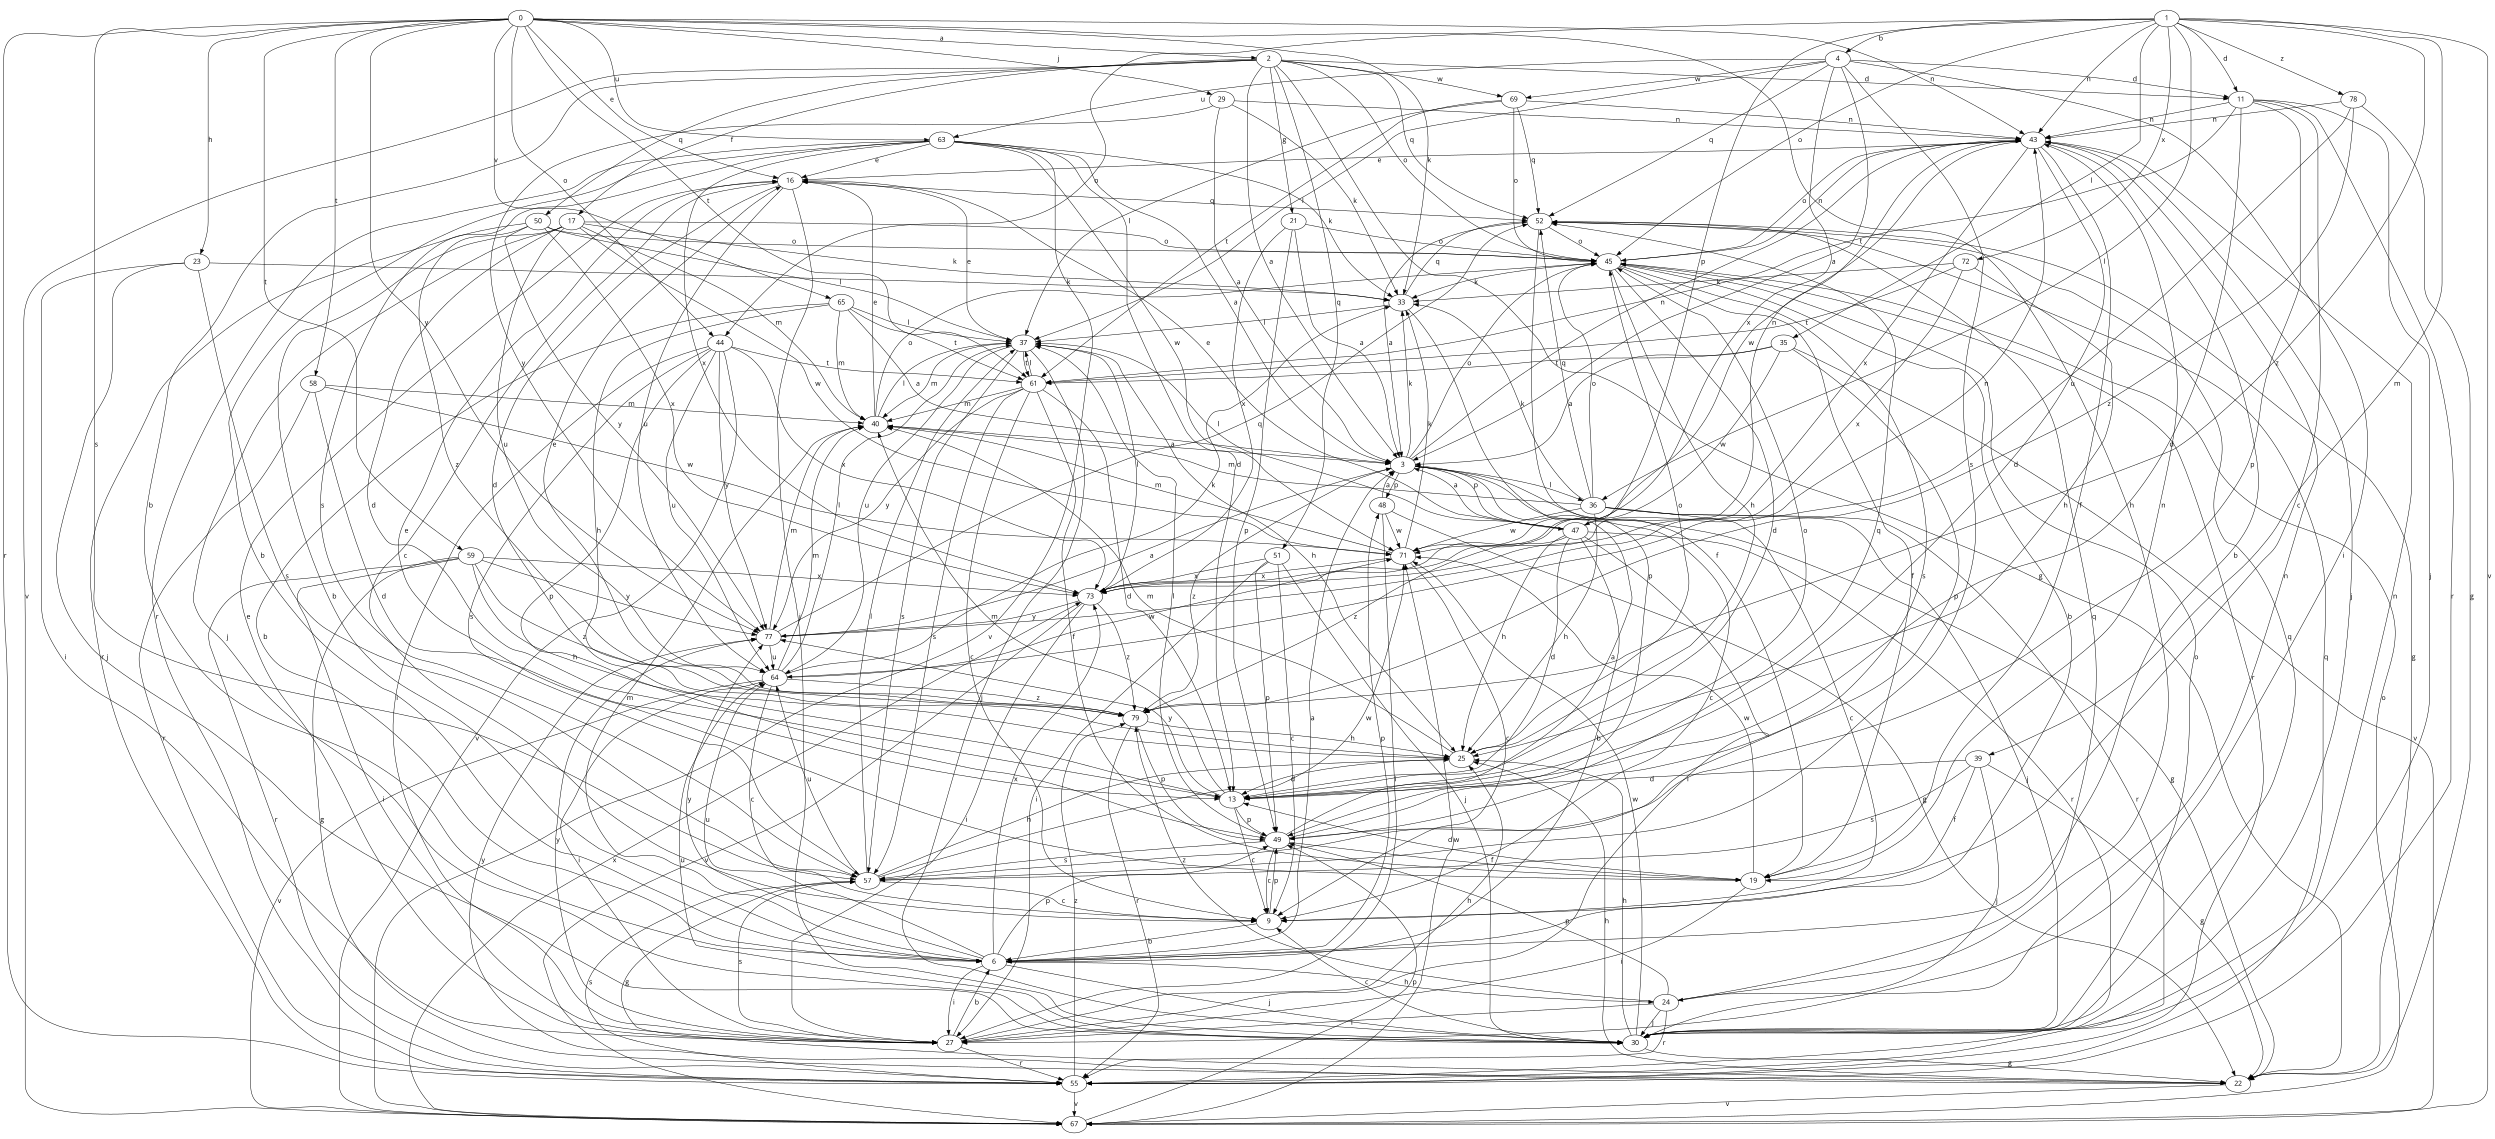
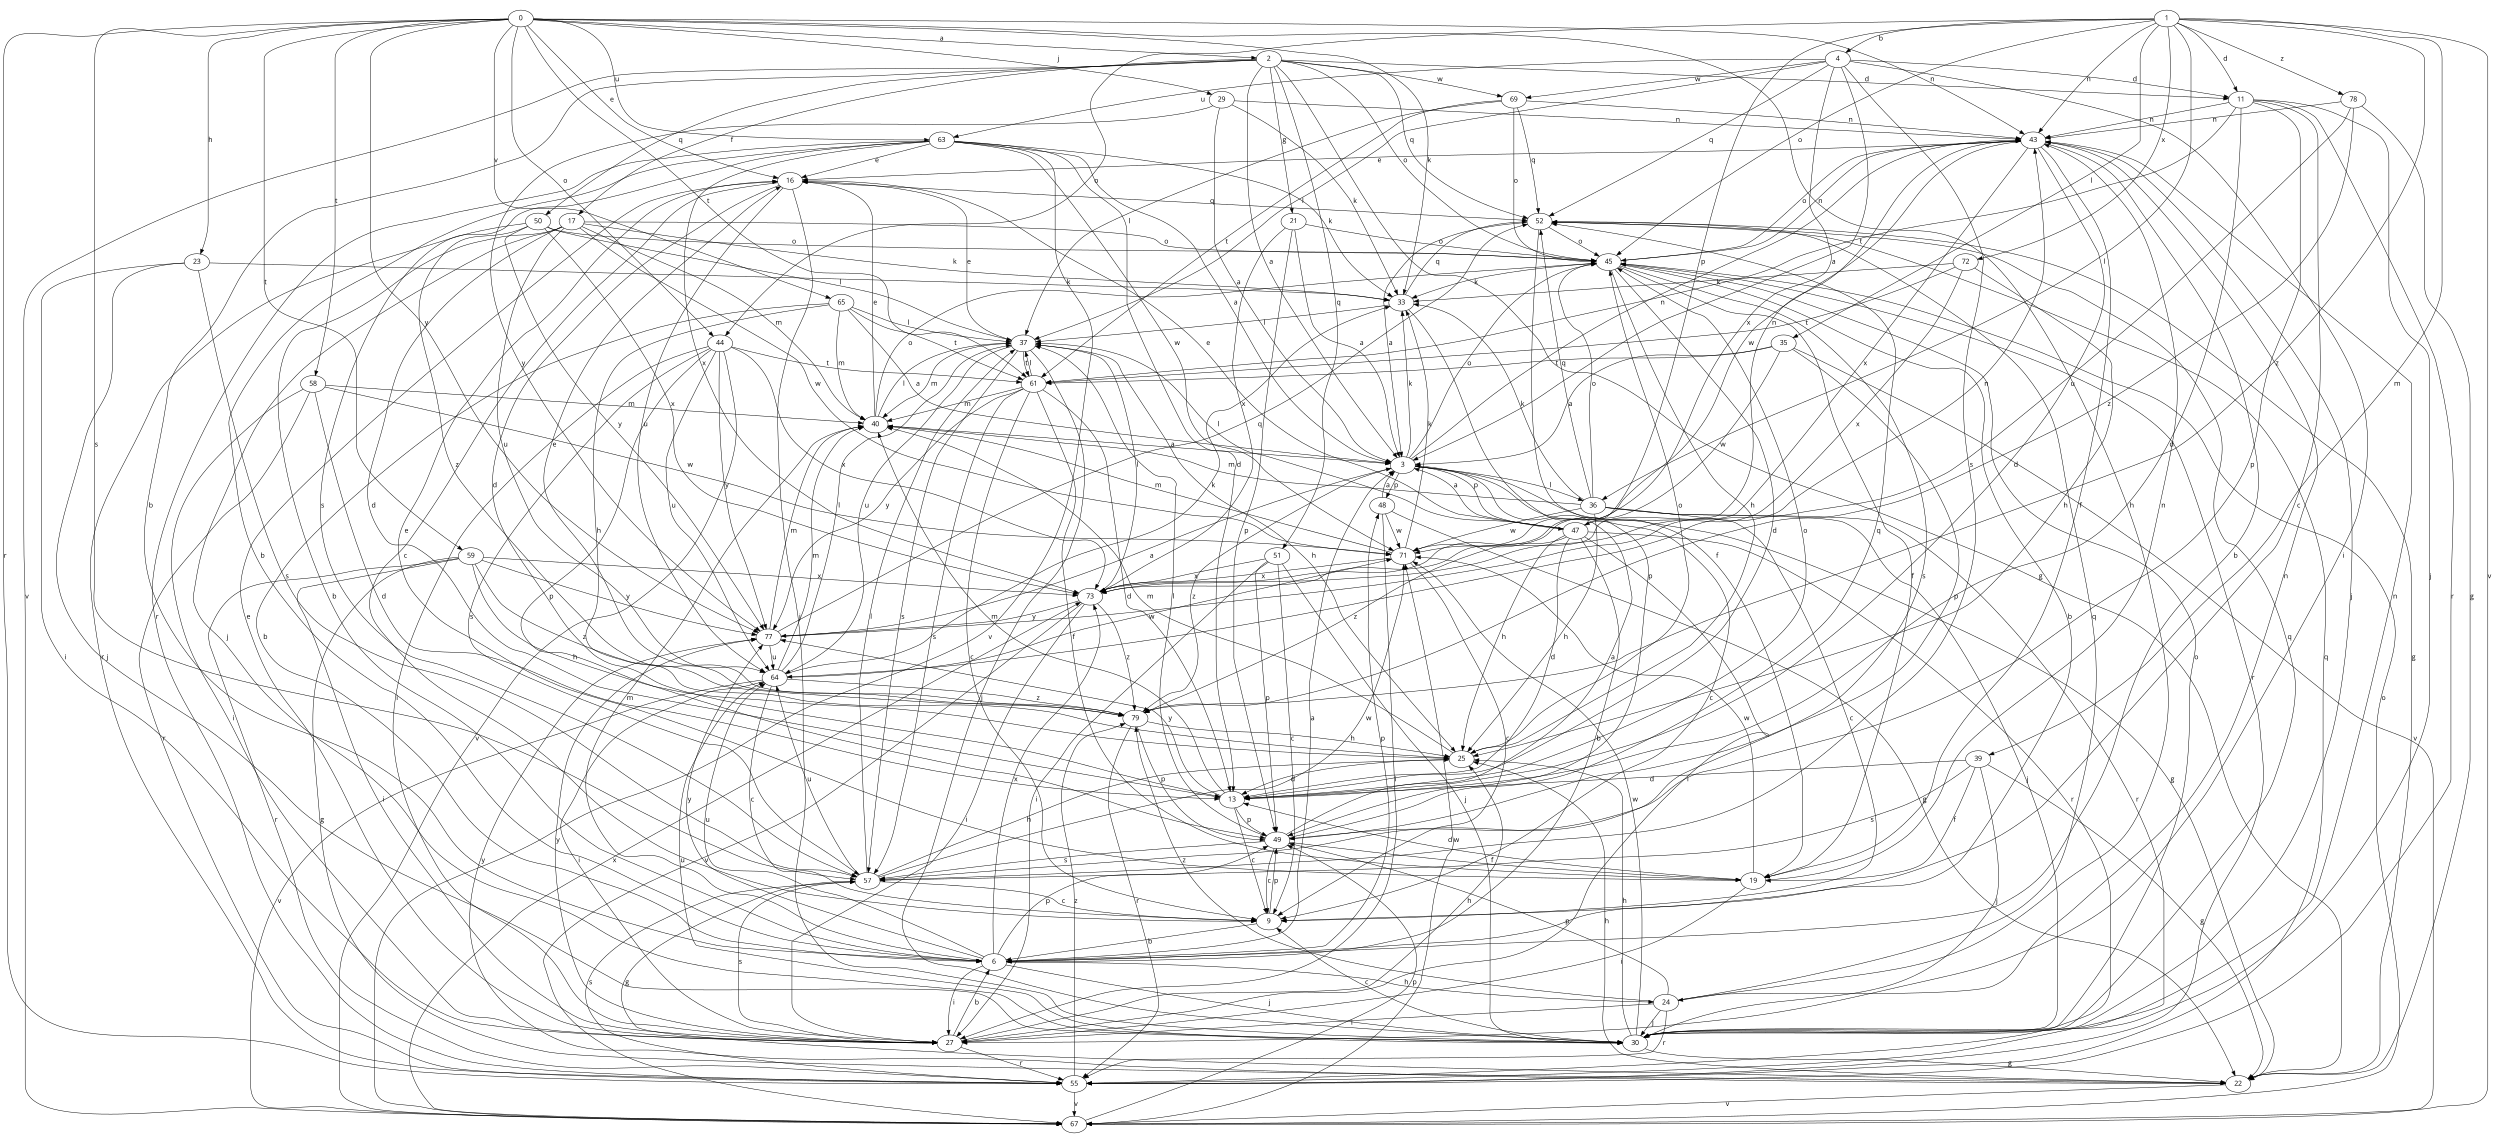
edge "58" -> "27": added, label "i"
